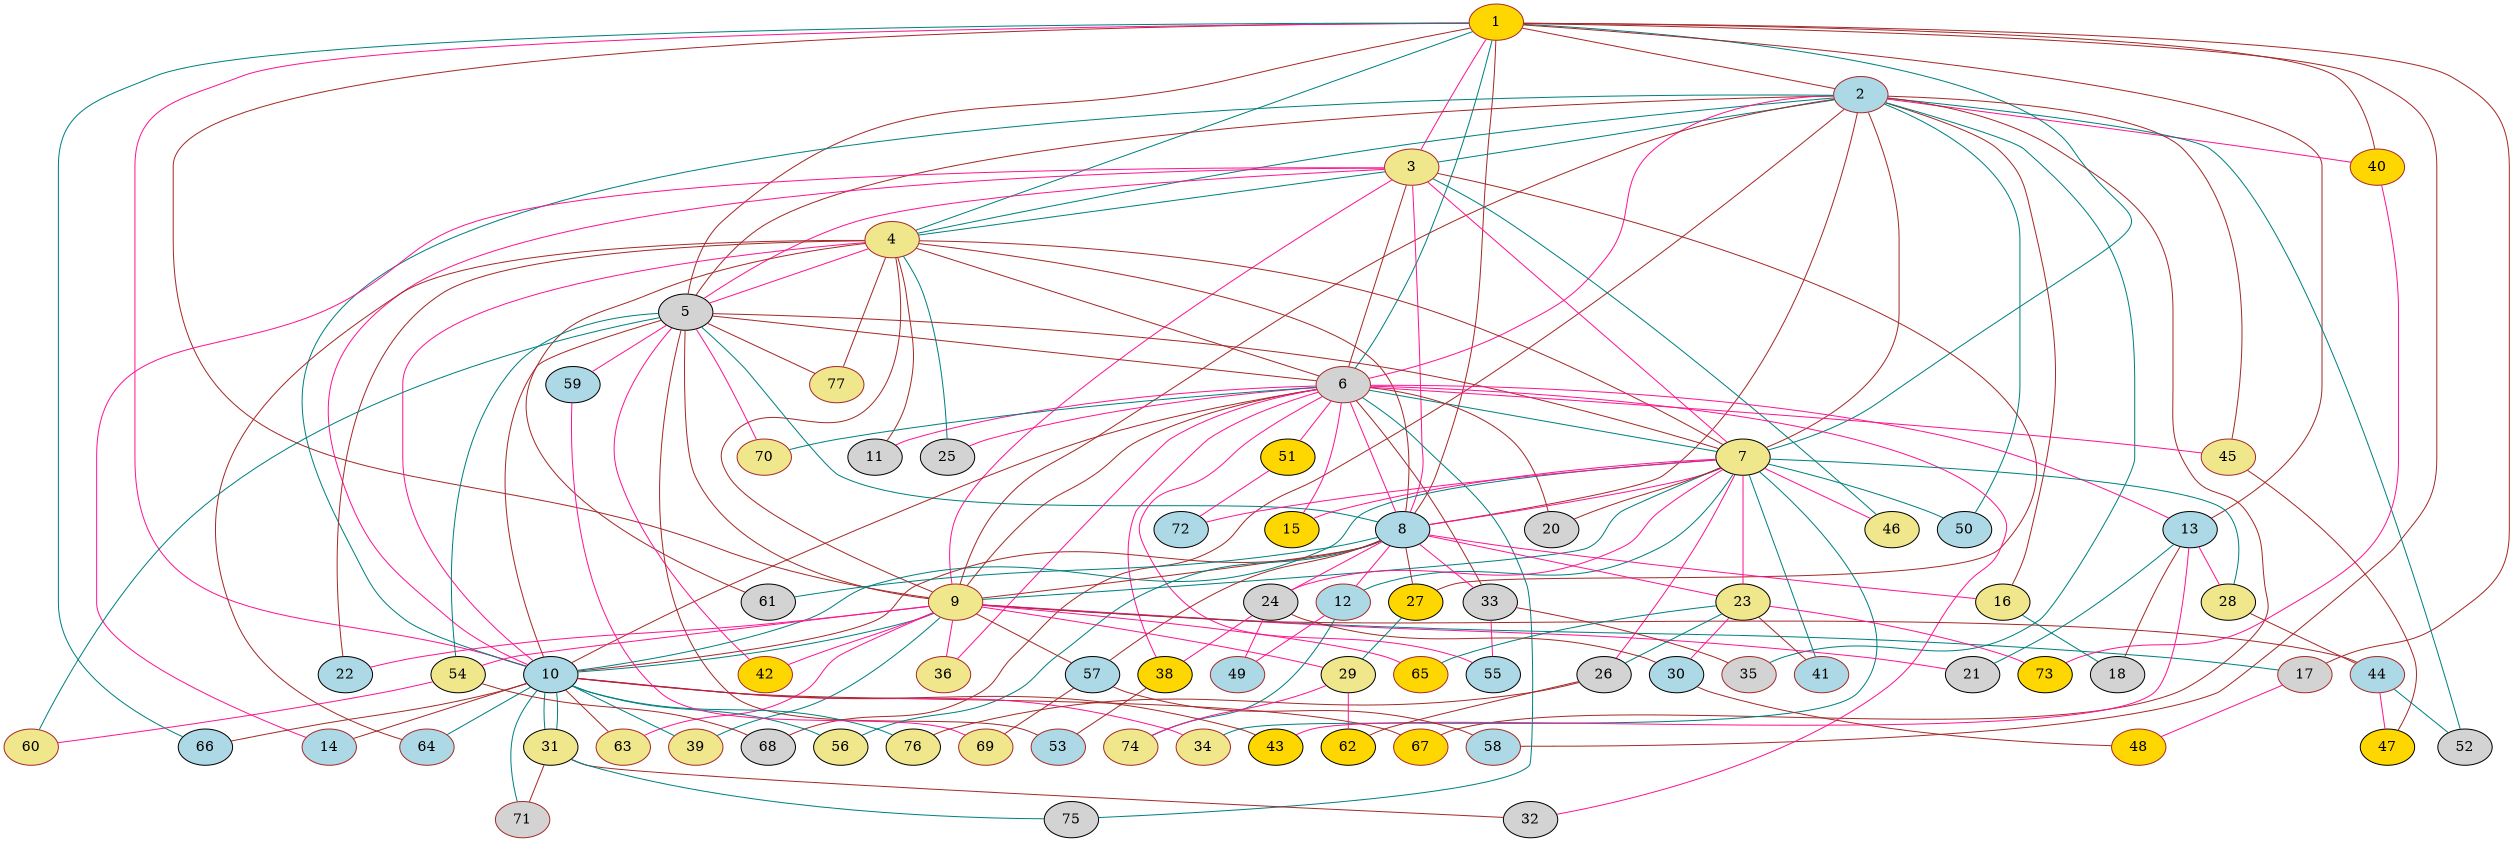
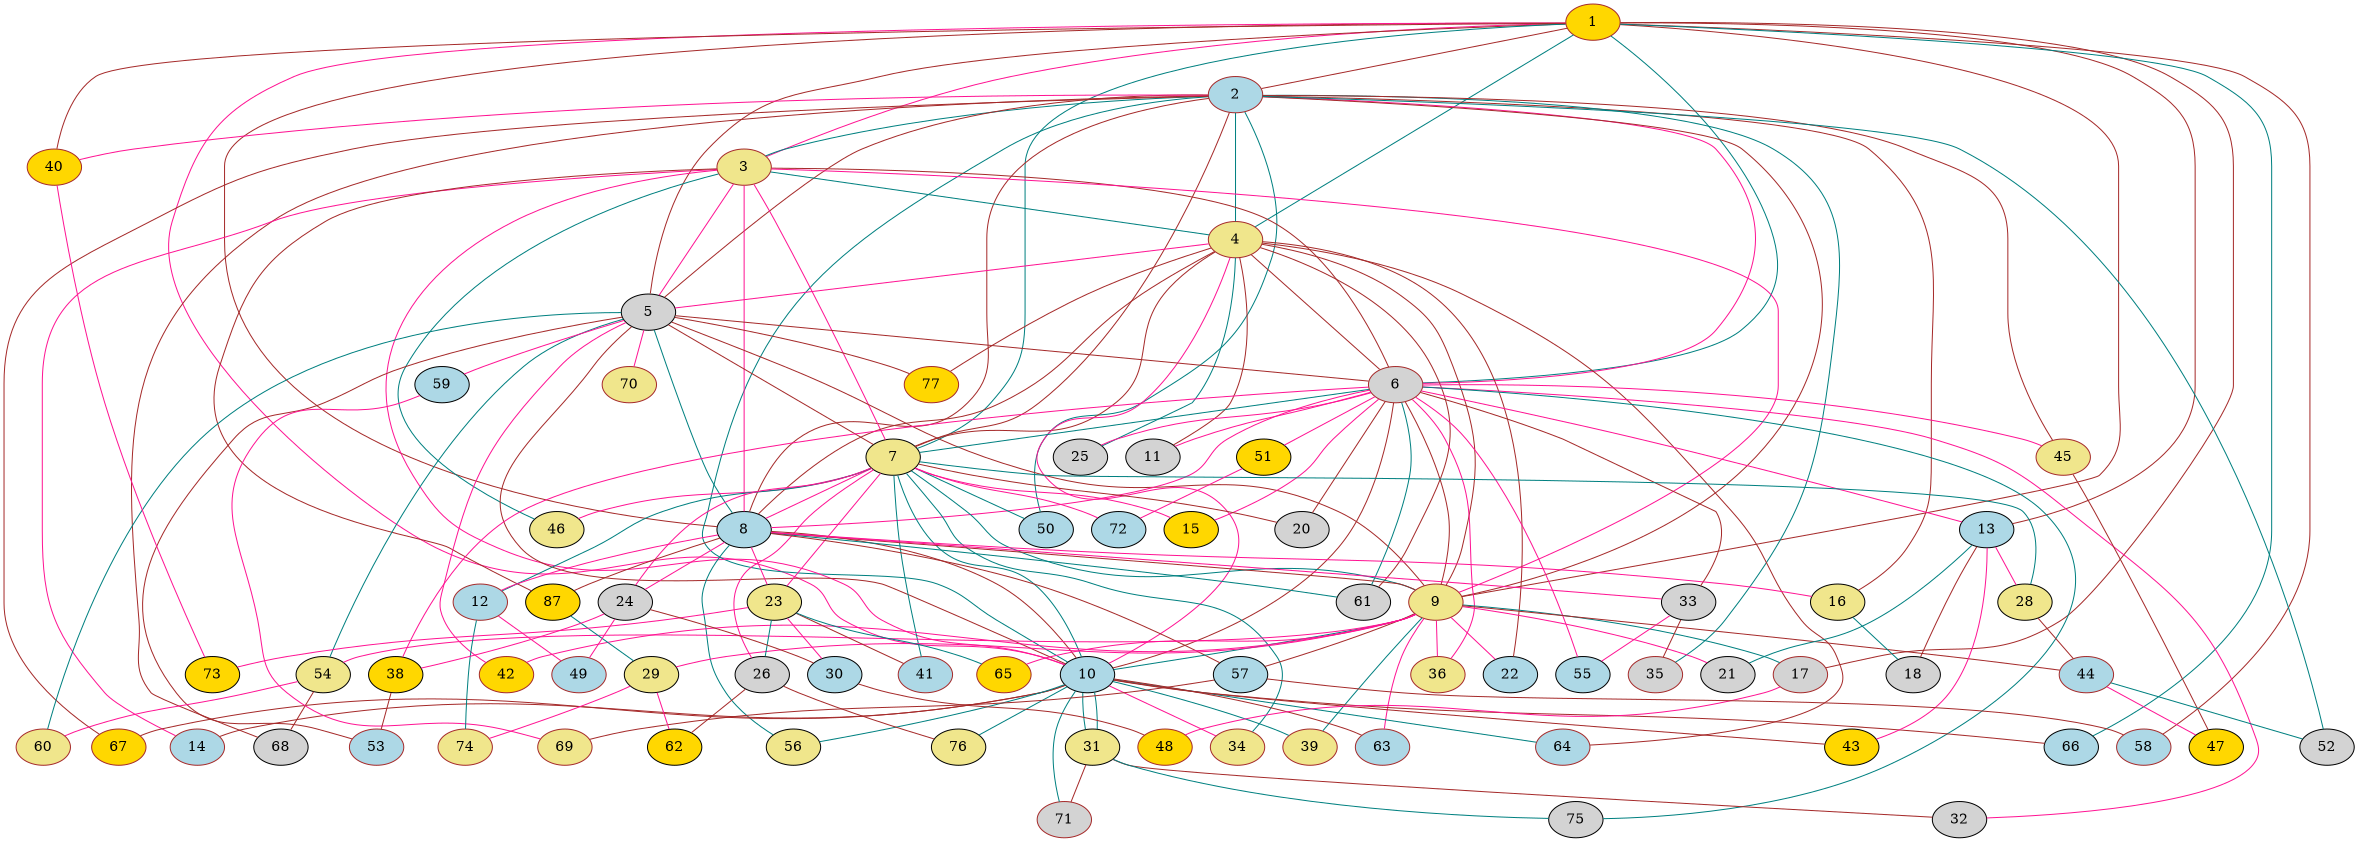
node "77": fillcolor khaki -> gold
edge "6" -- "70": now "6" -- "61"
node "27": label "27" -> "87"
node "63": fillcolor khaki -> lightblue
